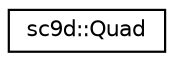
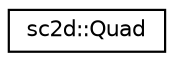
node "sc9d::Quad": label "sc9d::Quad" -> "sc2d::Quad"
